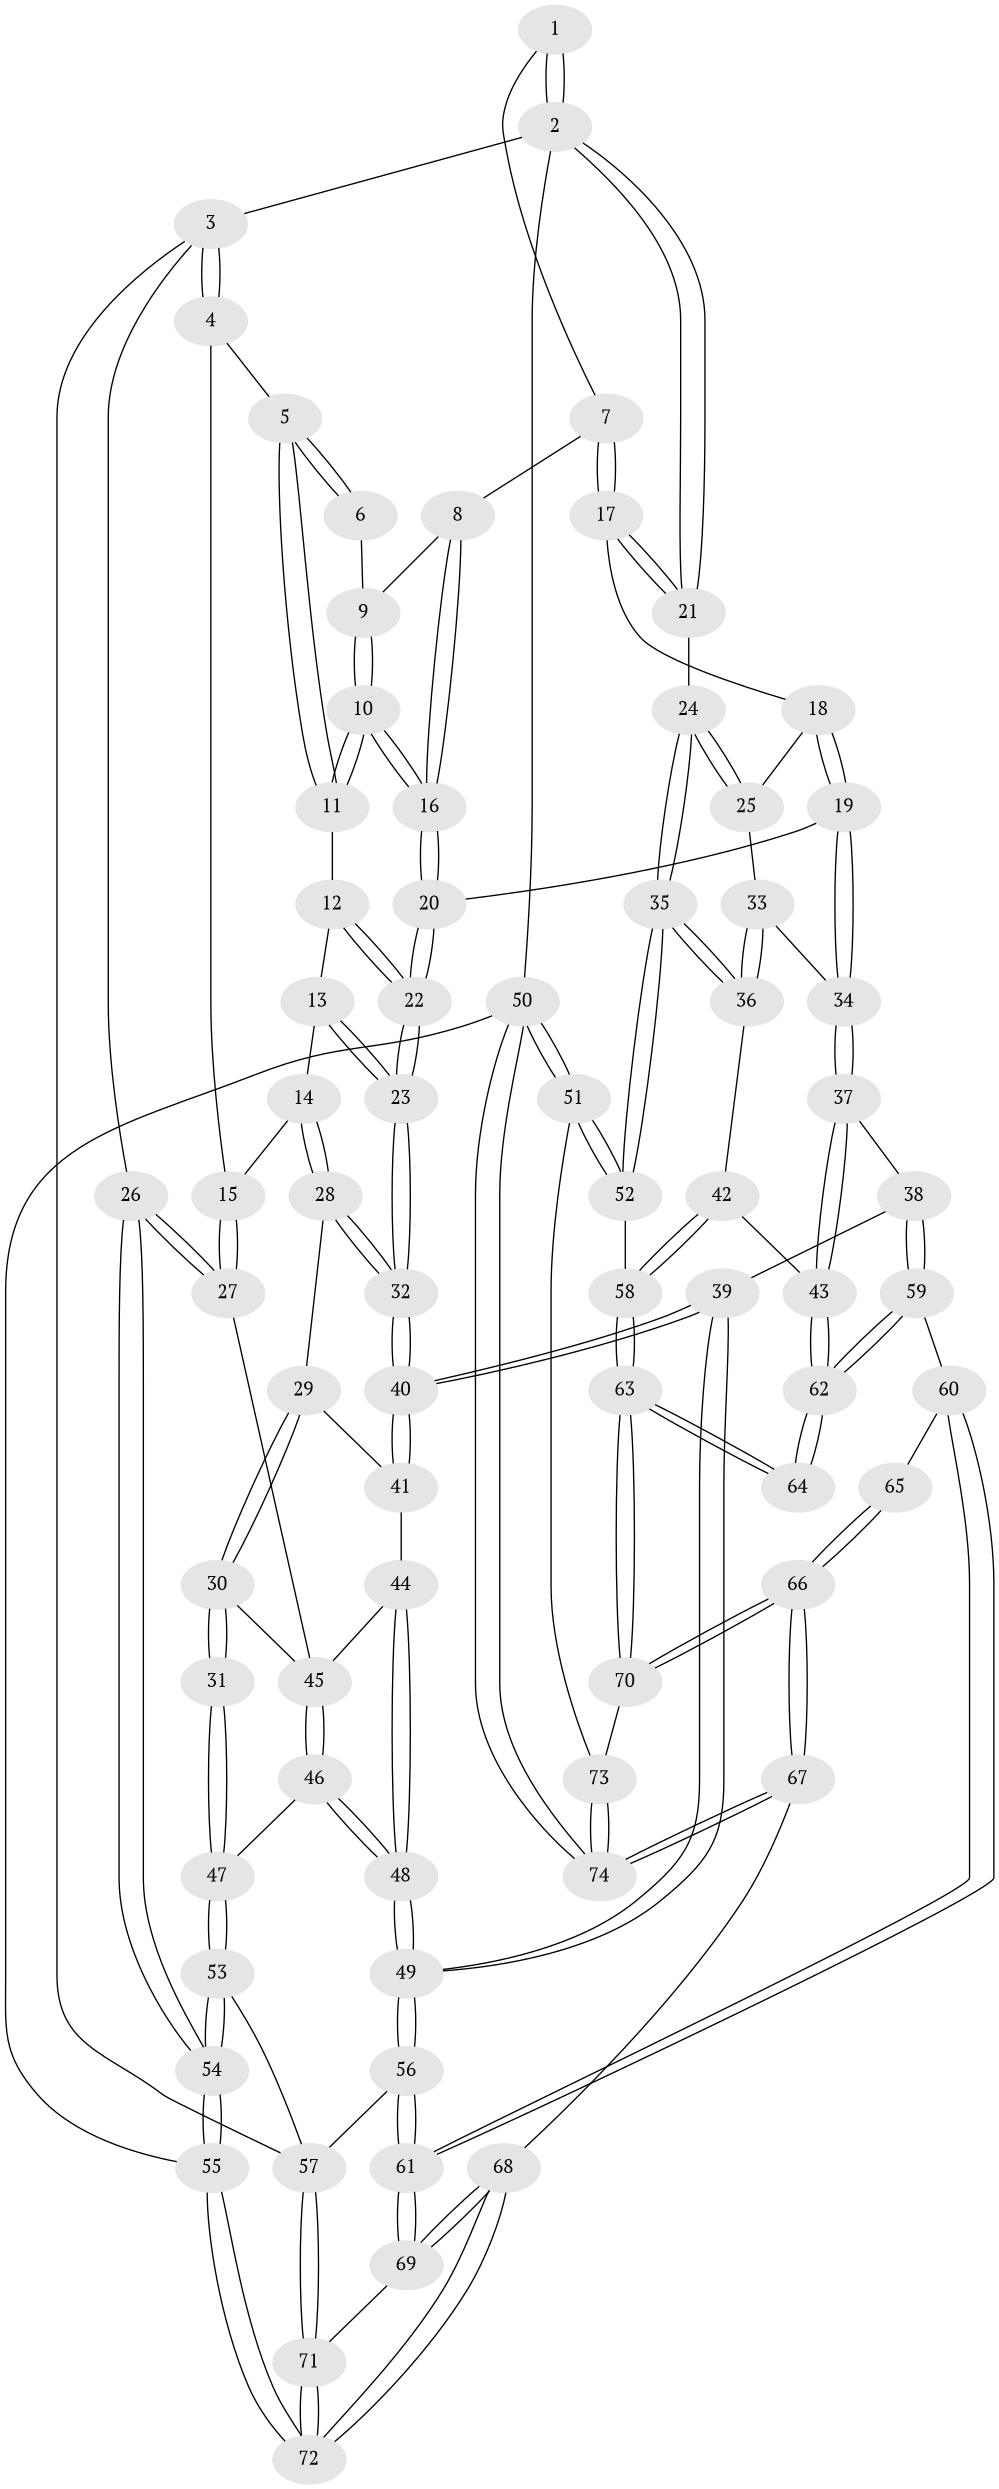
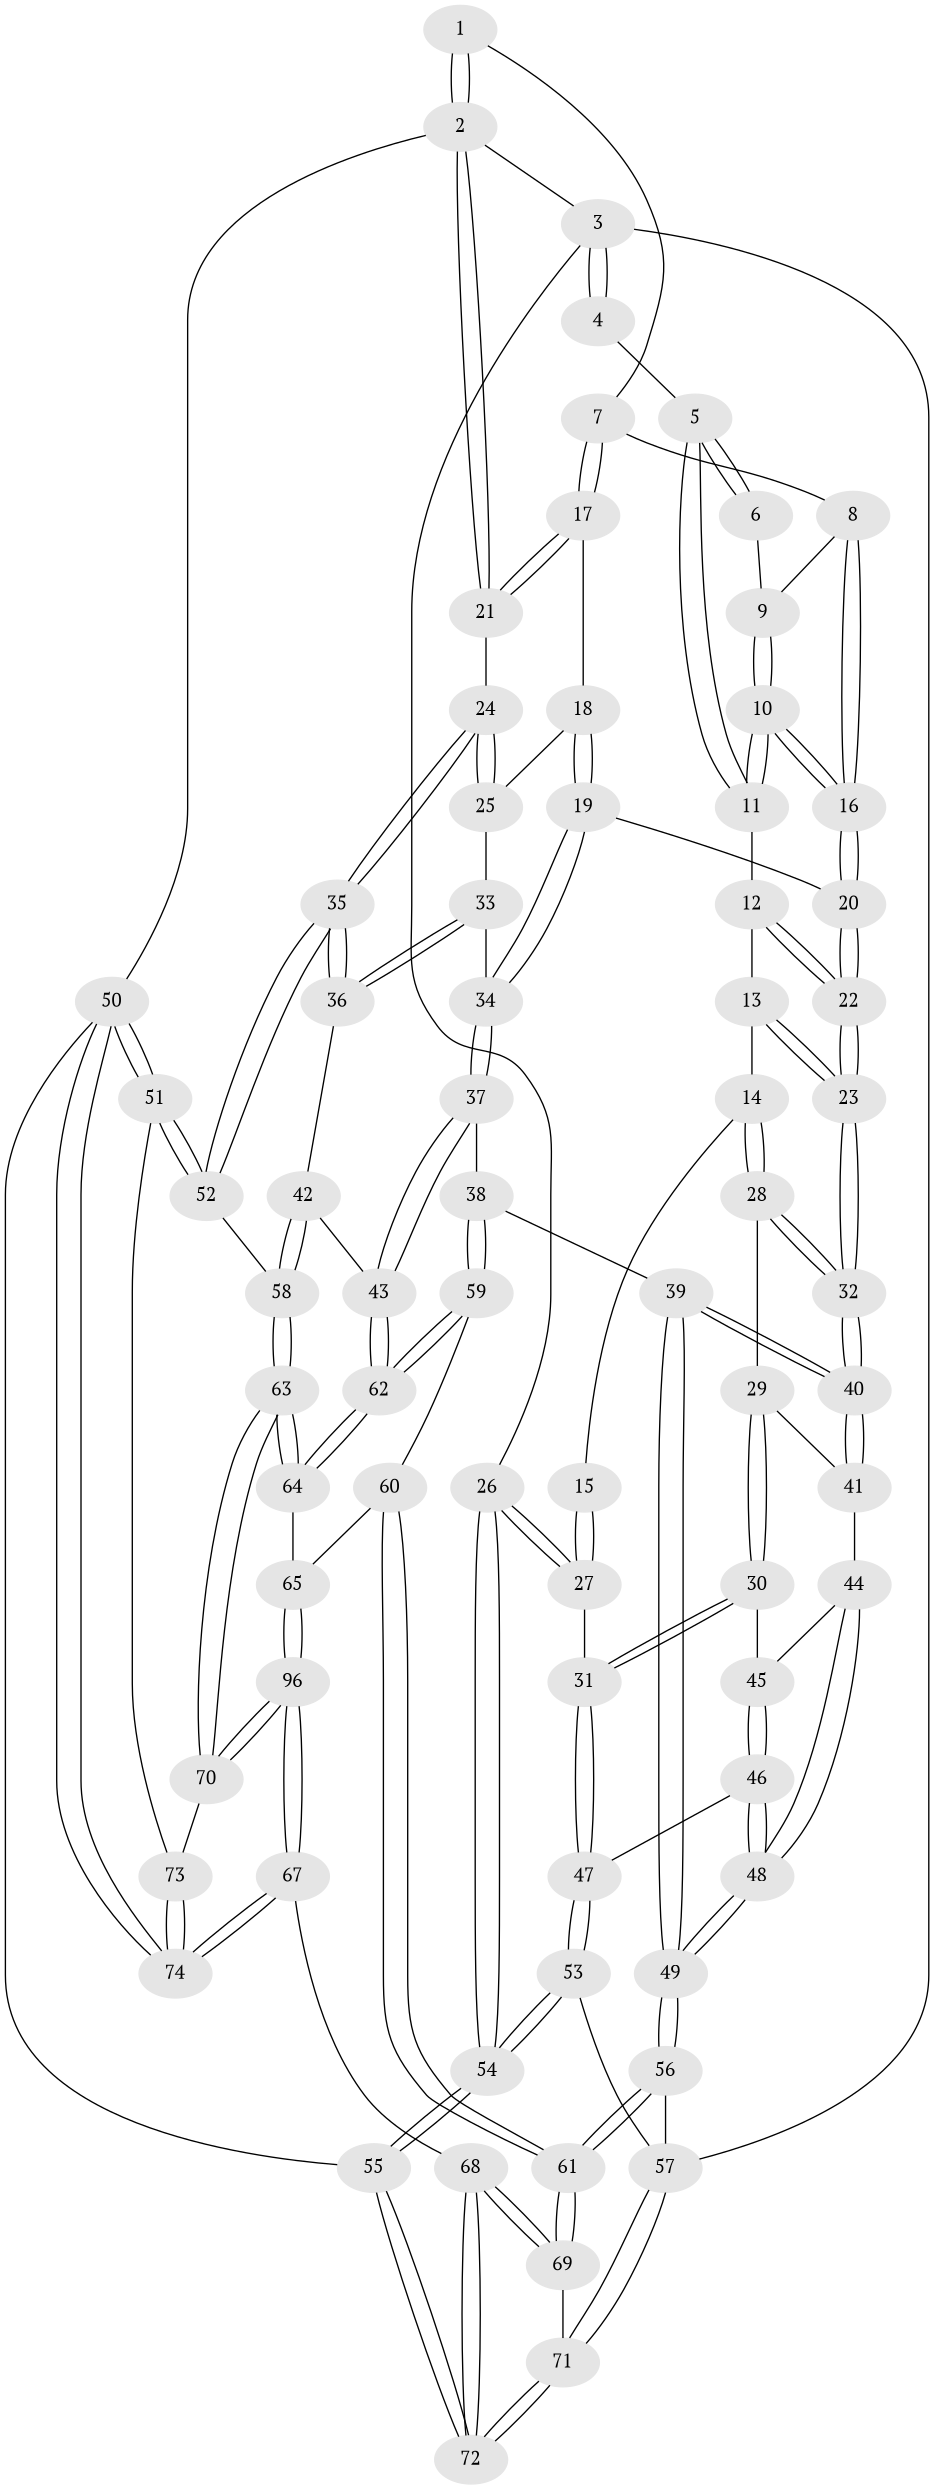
edge "4" -- "15": removed
edge "27" -- "45": now "27" -- "31"
edge "64" -- "65": added
node "66": label "66" -> "96"
